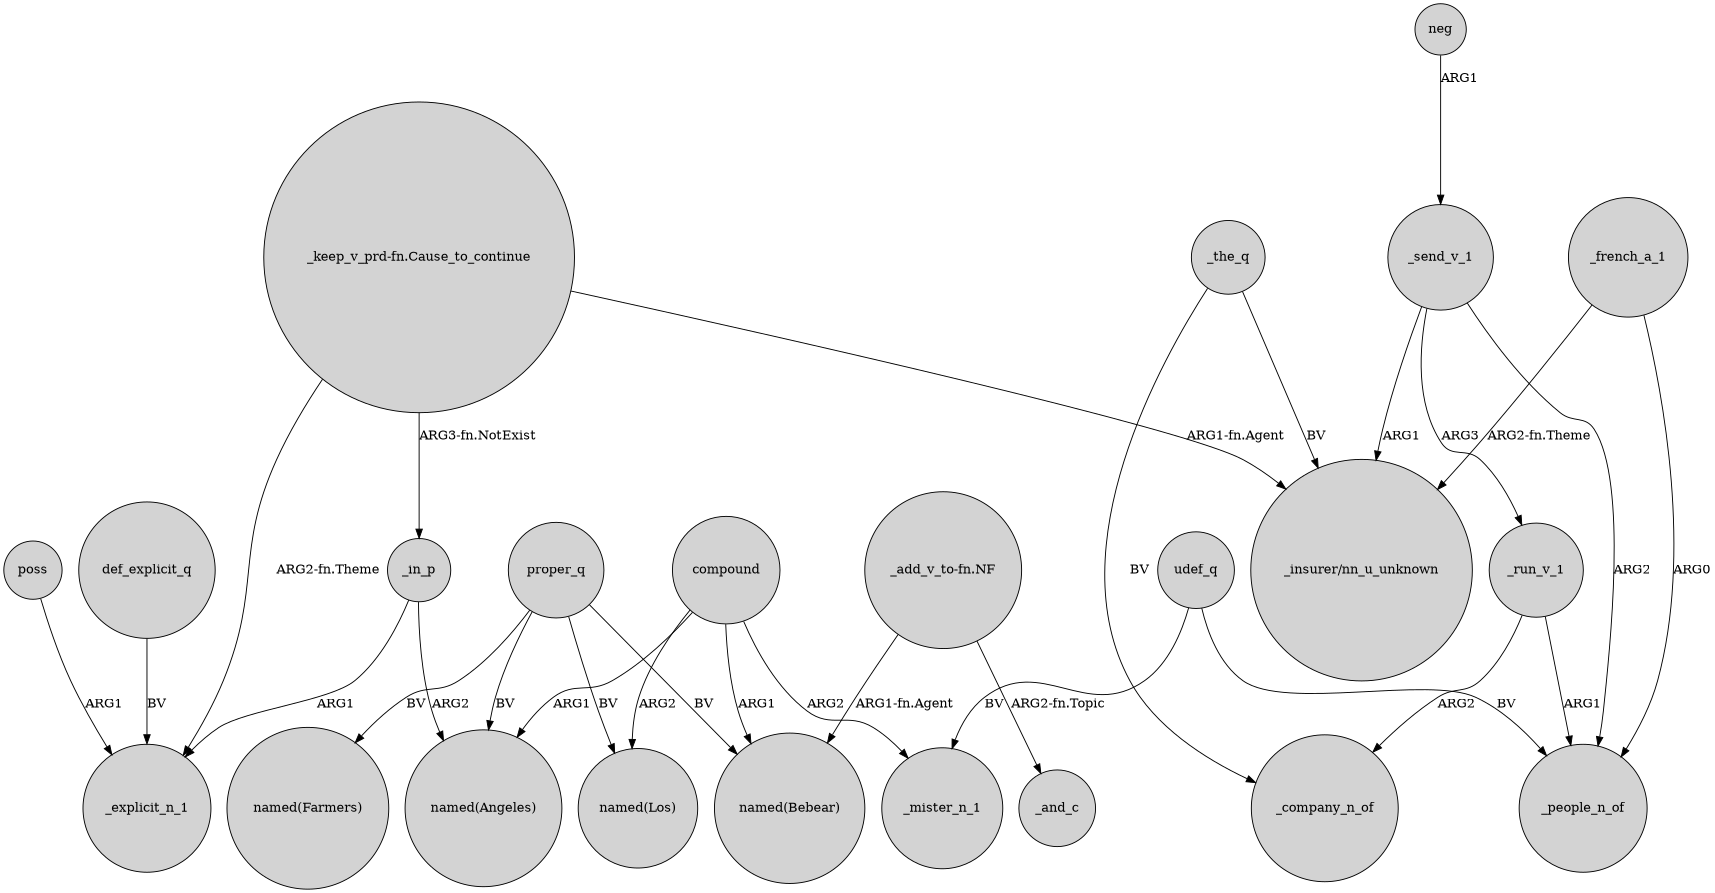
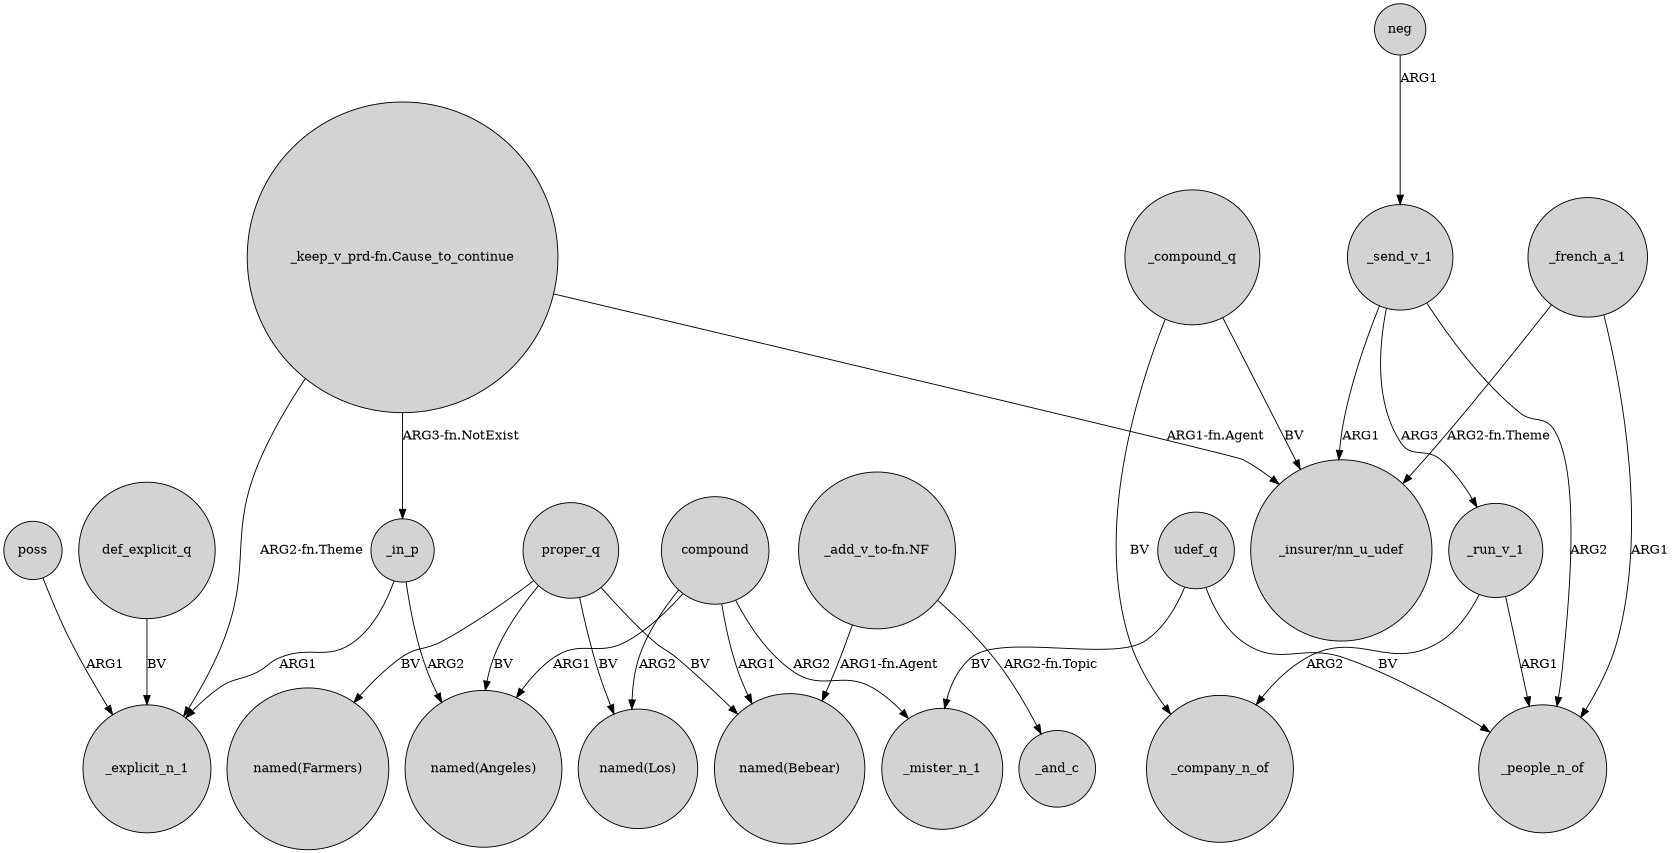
node "_the_q": label "_the_q" -> "_compound_q"
node "_insurer/nn_u_unknown": label "_insurer/nn_u_unknown" -> "_insurer/nn_u_udef"
edge "_french_a_1" -> "_people_n_of": label "ARG0" -> "ARG1"
